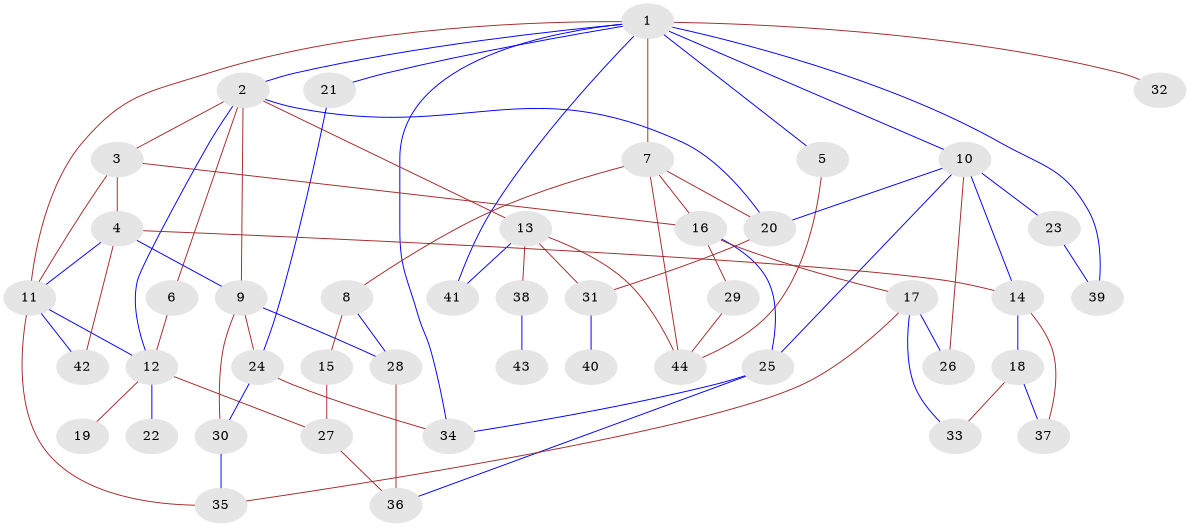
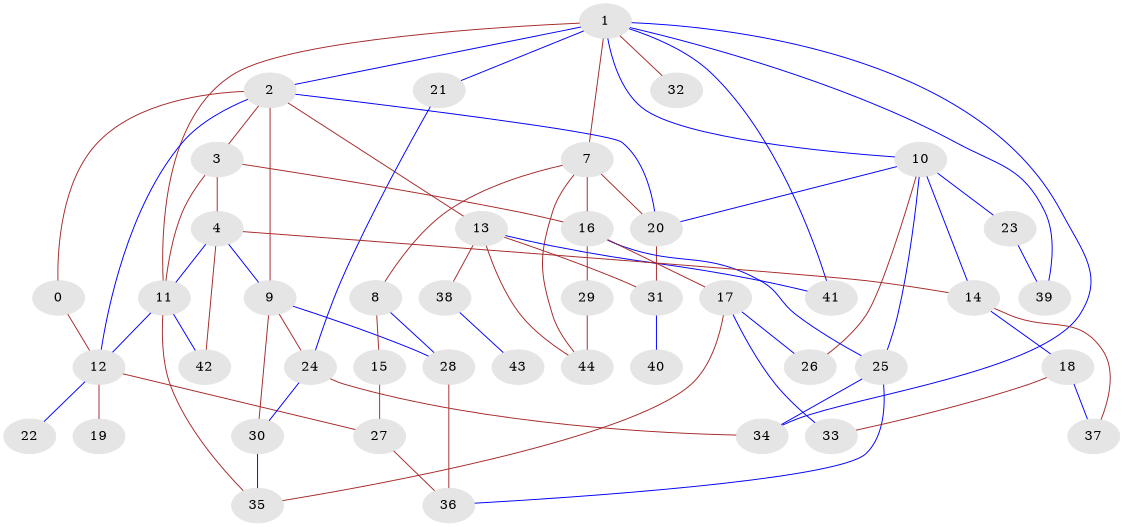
node "5": removed
node "6": label "6" -> "0"
